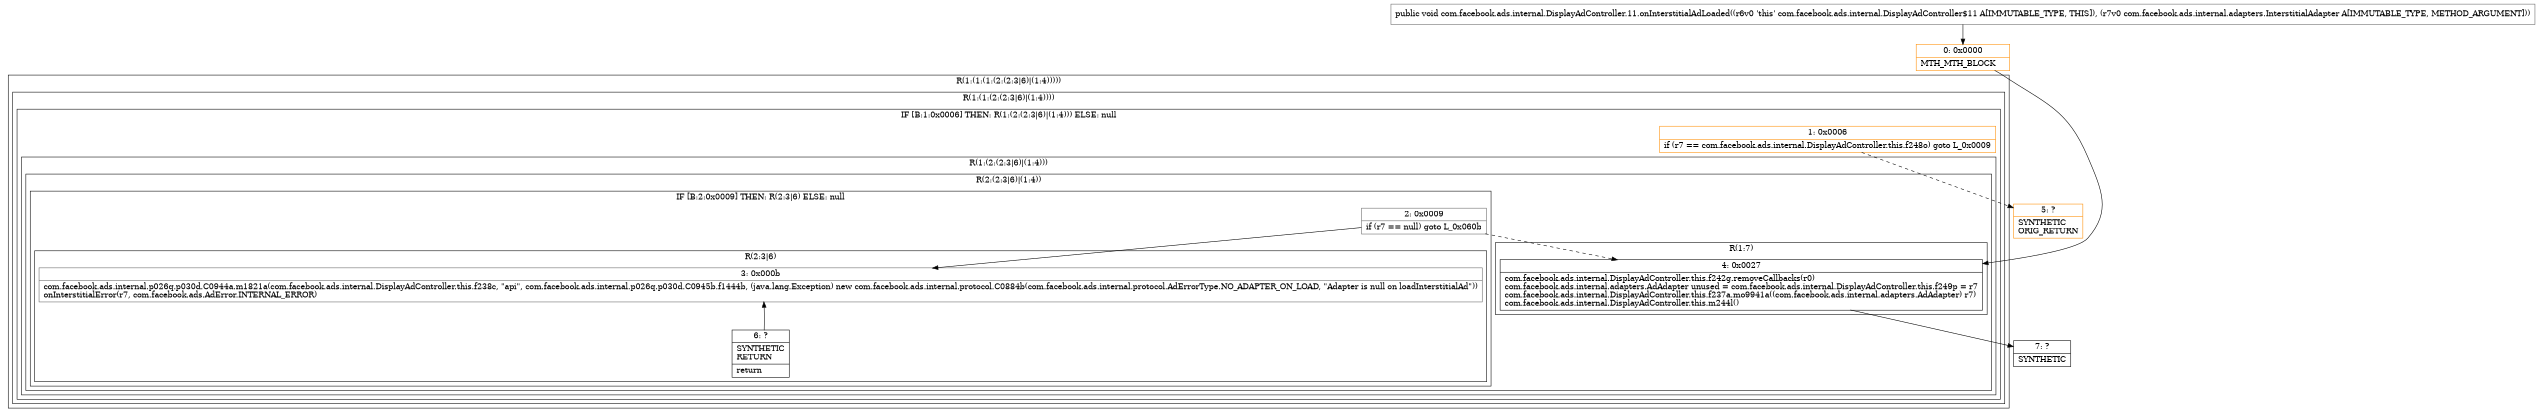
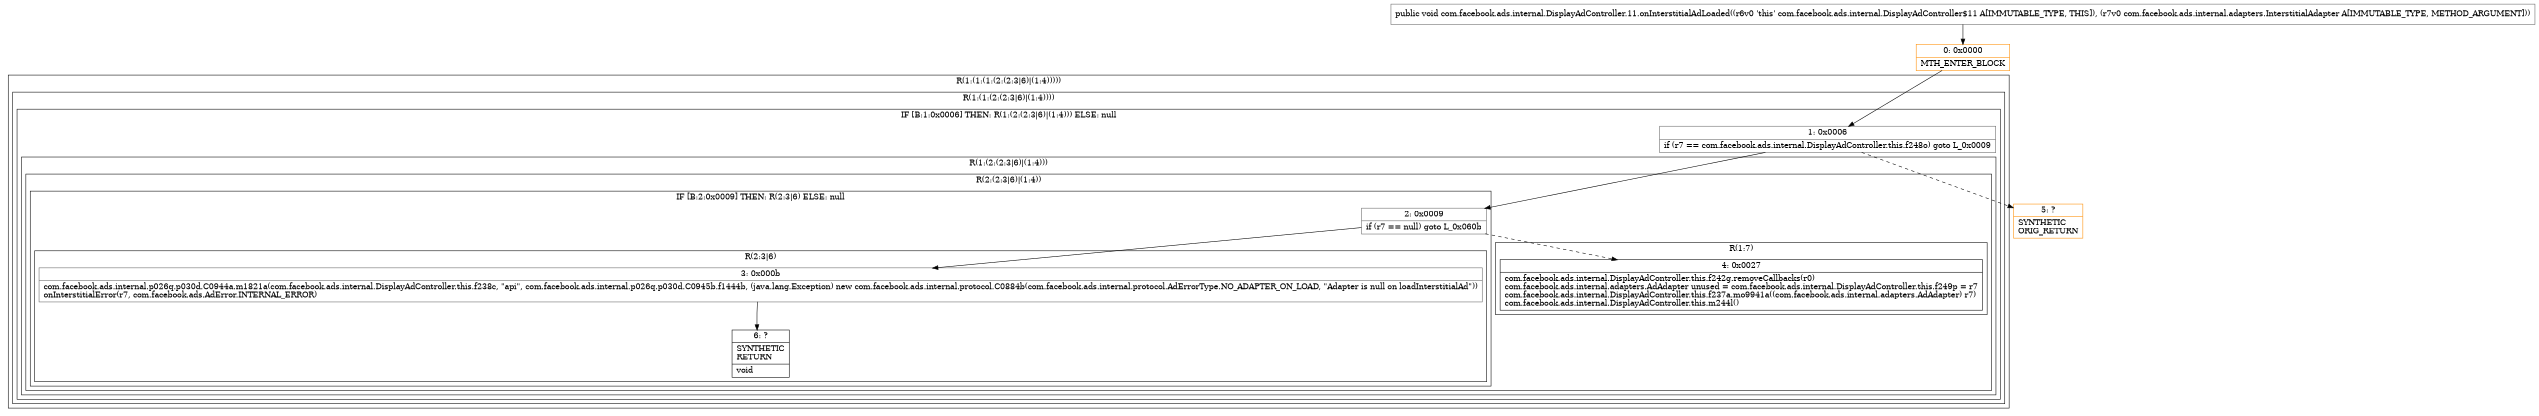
node "0: 0x0000": text "MTH_MTH_BLOCK" -> "MTH_ENTER_BLOCK"
node "1: 0x0006": color darkorange -> gray40
edge "1: 0x0006" -> "2: 0x0009": added
edge "0: 0x0000" -> "4: 0x0027": now "0: 0x0000" -> "1: 0x0006"
edge "6: ?" -> "3: 0x000b": reversed
node "7: ?": removed
node "6: ?": text "return" -> "void"
